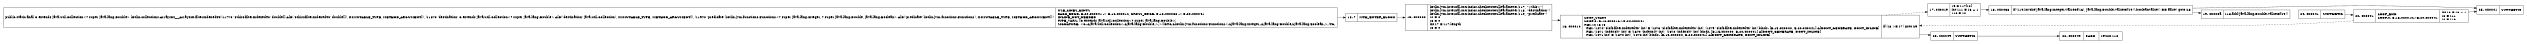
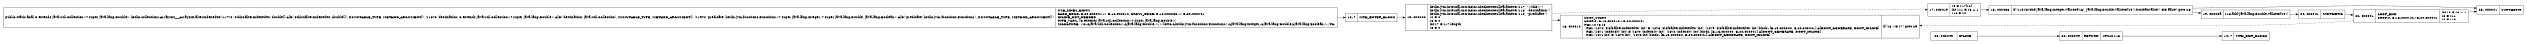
edge "16: 0x001c" -> "17: 0x001e": now "15: 0x0000" -> "17: 0x001e"
edge "19: 0x003a" -> "24: 0x0041": added
edge "16: 0x001c" -> "23: 0x0049": removed
node "23: 0x0049": text "SYNTHETIC" -> "INLINE"
node "22: 0x0049": text "BACK" -> "RETURN"
node "14: ?": added
